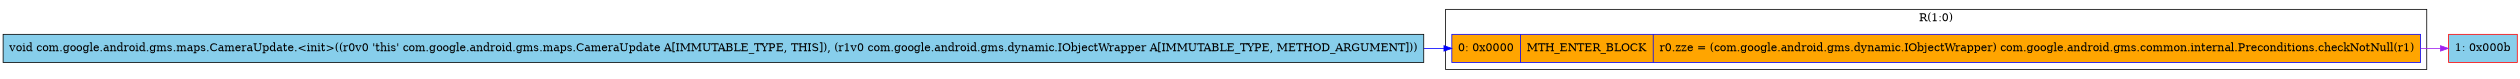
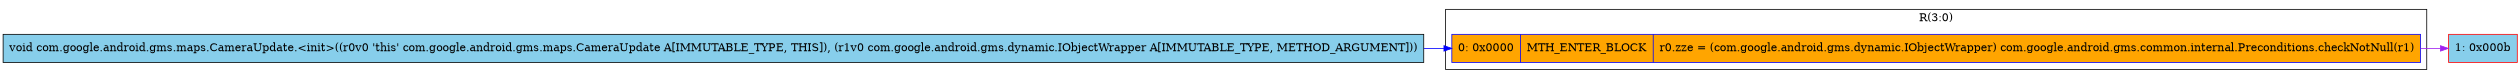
cluster "R(1:0)": label "R(1:0)" -> "R(3:0)"
